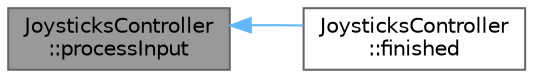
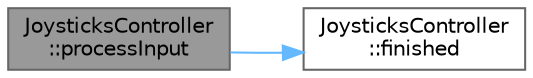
edge "JoysticksController ::finished" -> "JoysticksController ::processInput": reversed
